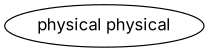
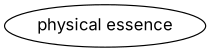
node "physical physical": label "physical physical" -> "physical essence"
